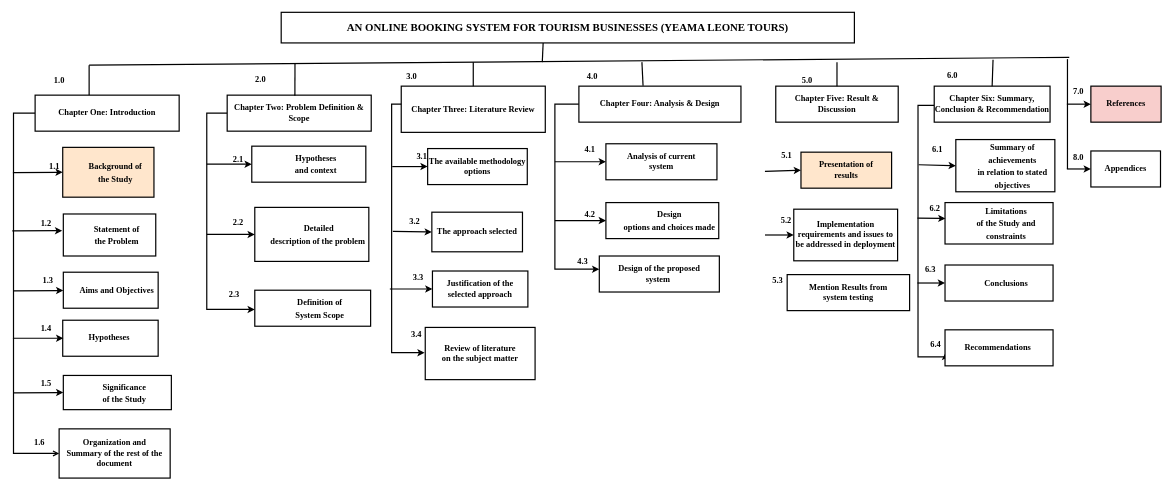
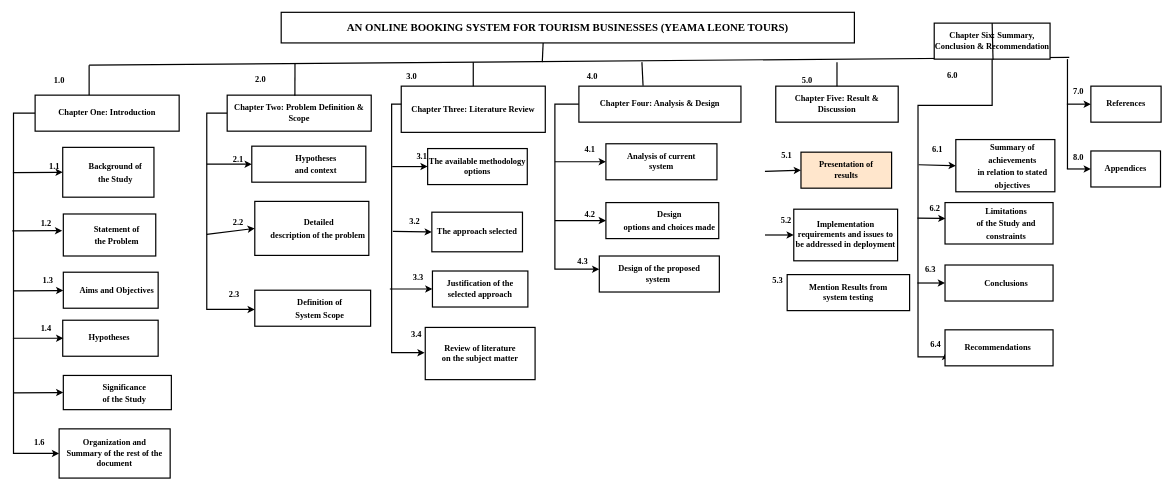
node "Chapter Six: Summary, Conclusion & Recommendation": moved (992, 104) -> (992, 41)
node "References": fillcolor #f8cecc -> #ffffff
node "Background ofthe Study": fillcolor #ffe6cc -> #ffffff
node "Detaileddescription of the problem": moved (312, 234) -> (312, 228)
node "1.5": removed
edge "Chapter One: Introduction" -> "Organization andSummary of the rest of the document": arrowhead open -> classic
